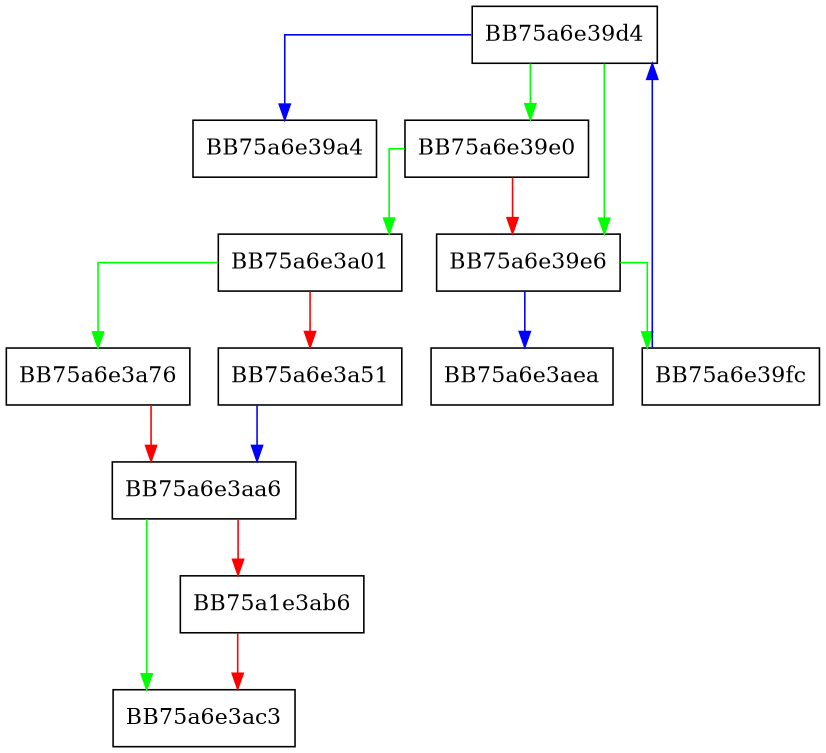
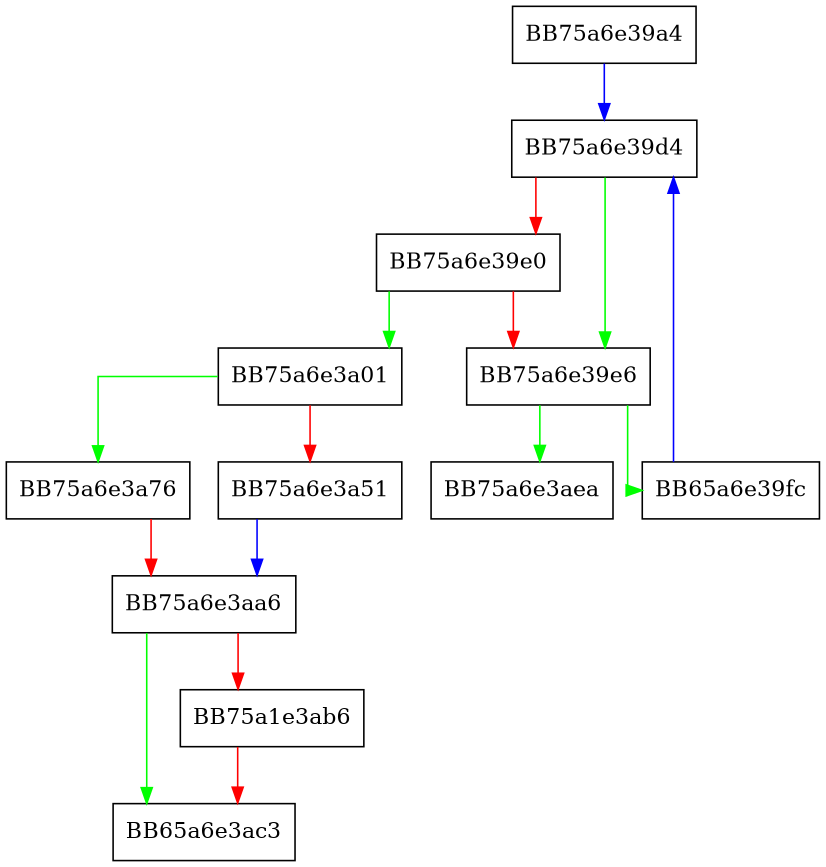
edge "BB75a6e39d4" -> "BB75a6e39a4": reversed
edge "BB75a6e39d4" -> "BB75a6e39e0": color green -> red
edge "BB75a6e39e6" -> "BB75a6e3aea": color blue -> green
node "BB75a6e39fc": label "BB75a6e39fc" -> "BB65a6e39fc"
node "BB75a6e3ac3": label "BB75a6e3ac3" -> "BB65a6e3ac3"
